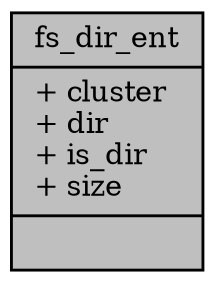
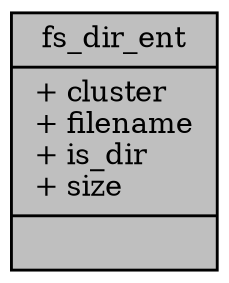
node "fs_dir_ent": text "+ dir" -> "+ filename"
